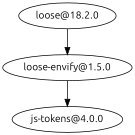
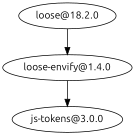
node "loose-envify@1.5.0": label "loose-envify@1.5.0" -> "loose-envify@1.4.0"
node "js-tokens@4.0.0": label "js-tokens@4.0.0" -> "js-tokens@3.0.0"
